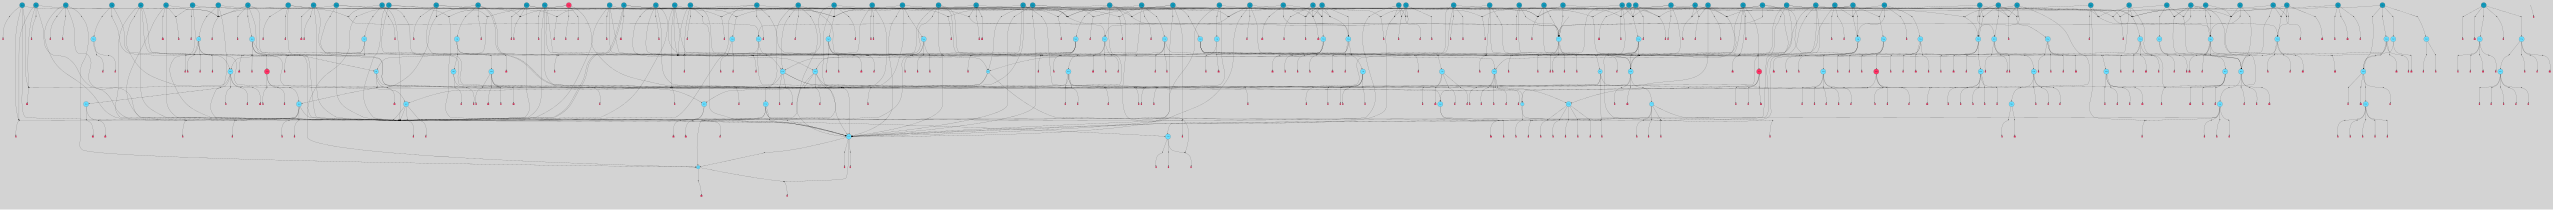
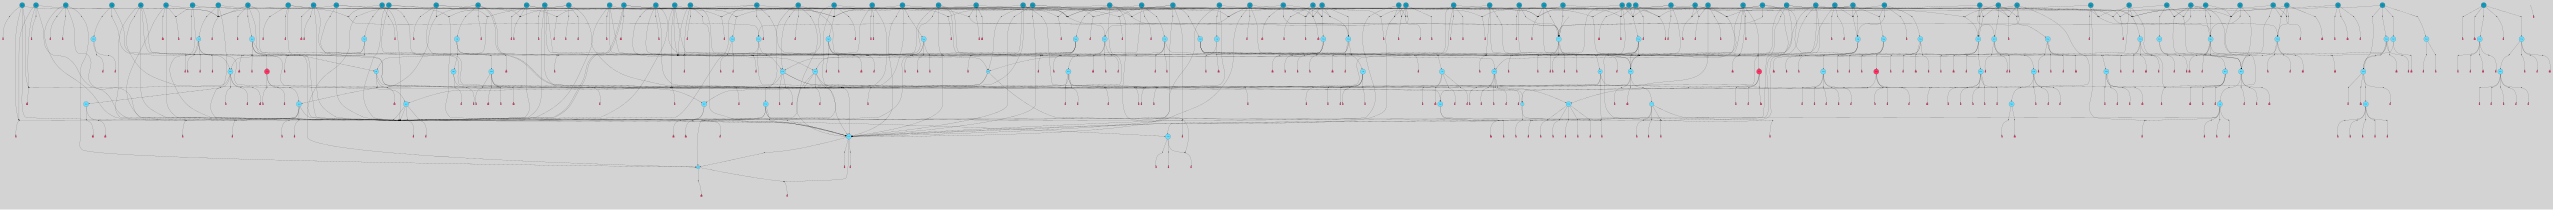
node "T910": fillcolor #ff3366 -> #1199bb
